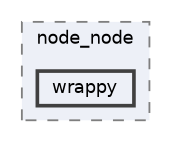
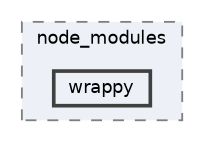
cluster "node_node": label "node_node" -> "node_modules"
